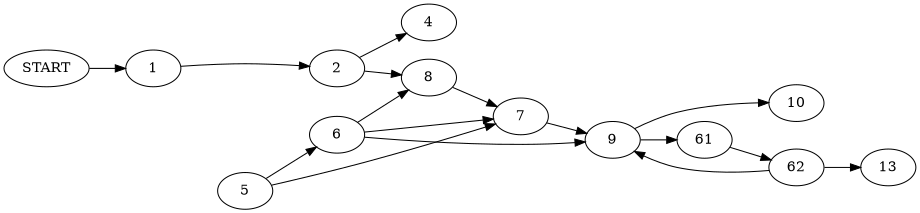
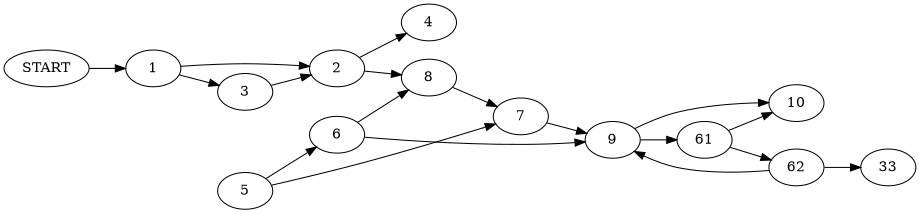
node "3": added
edge "61" -> "10": added
edge "6" -> "7": removed
node "13": label "13" -> "33"
